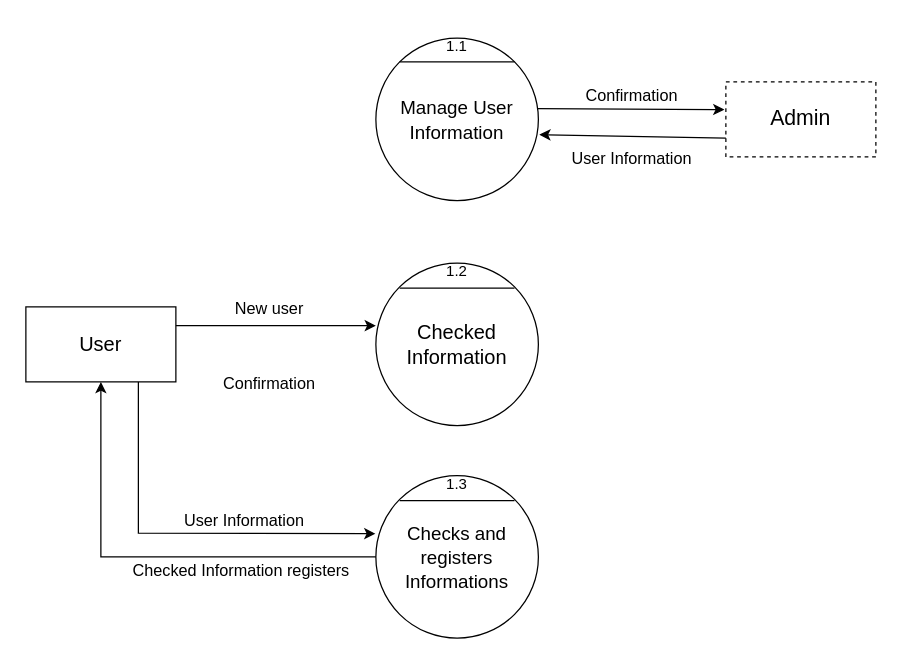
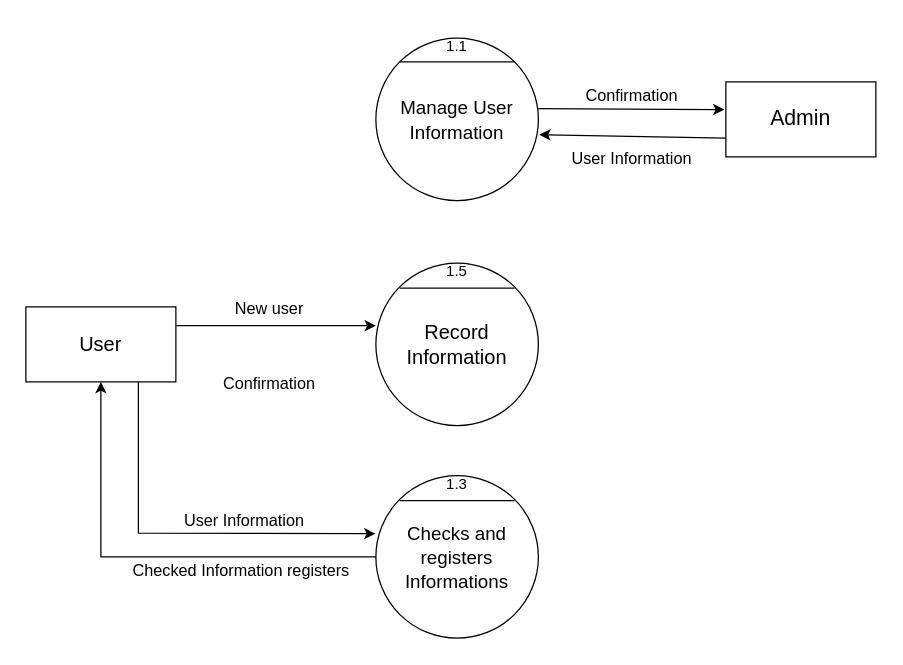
node "Admin": style dashed -> solid
node "1.2": label "1.2" -> "1.5"
node "Checked Information": label "Checked Information" -> "Record Information"
